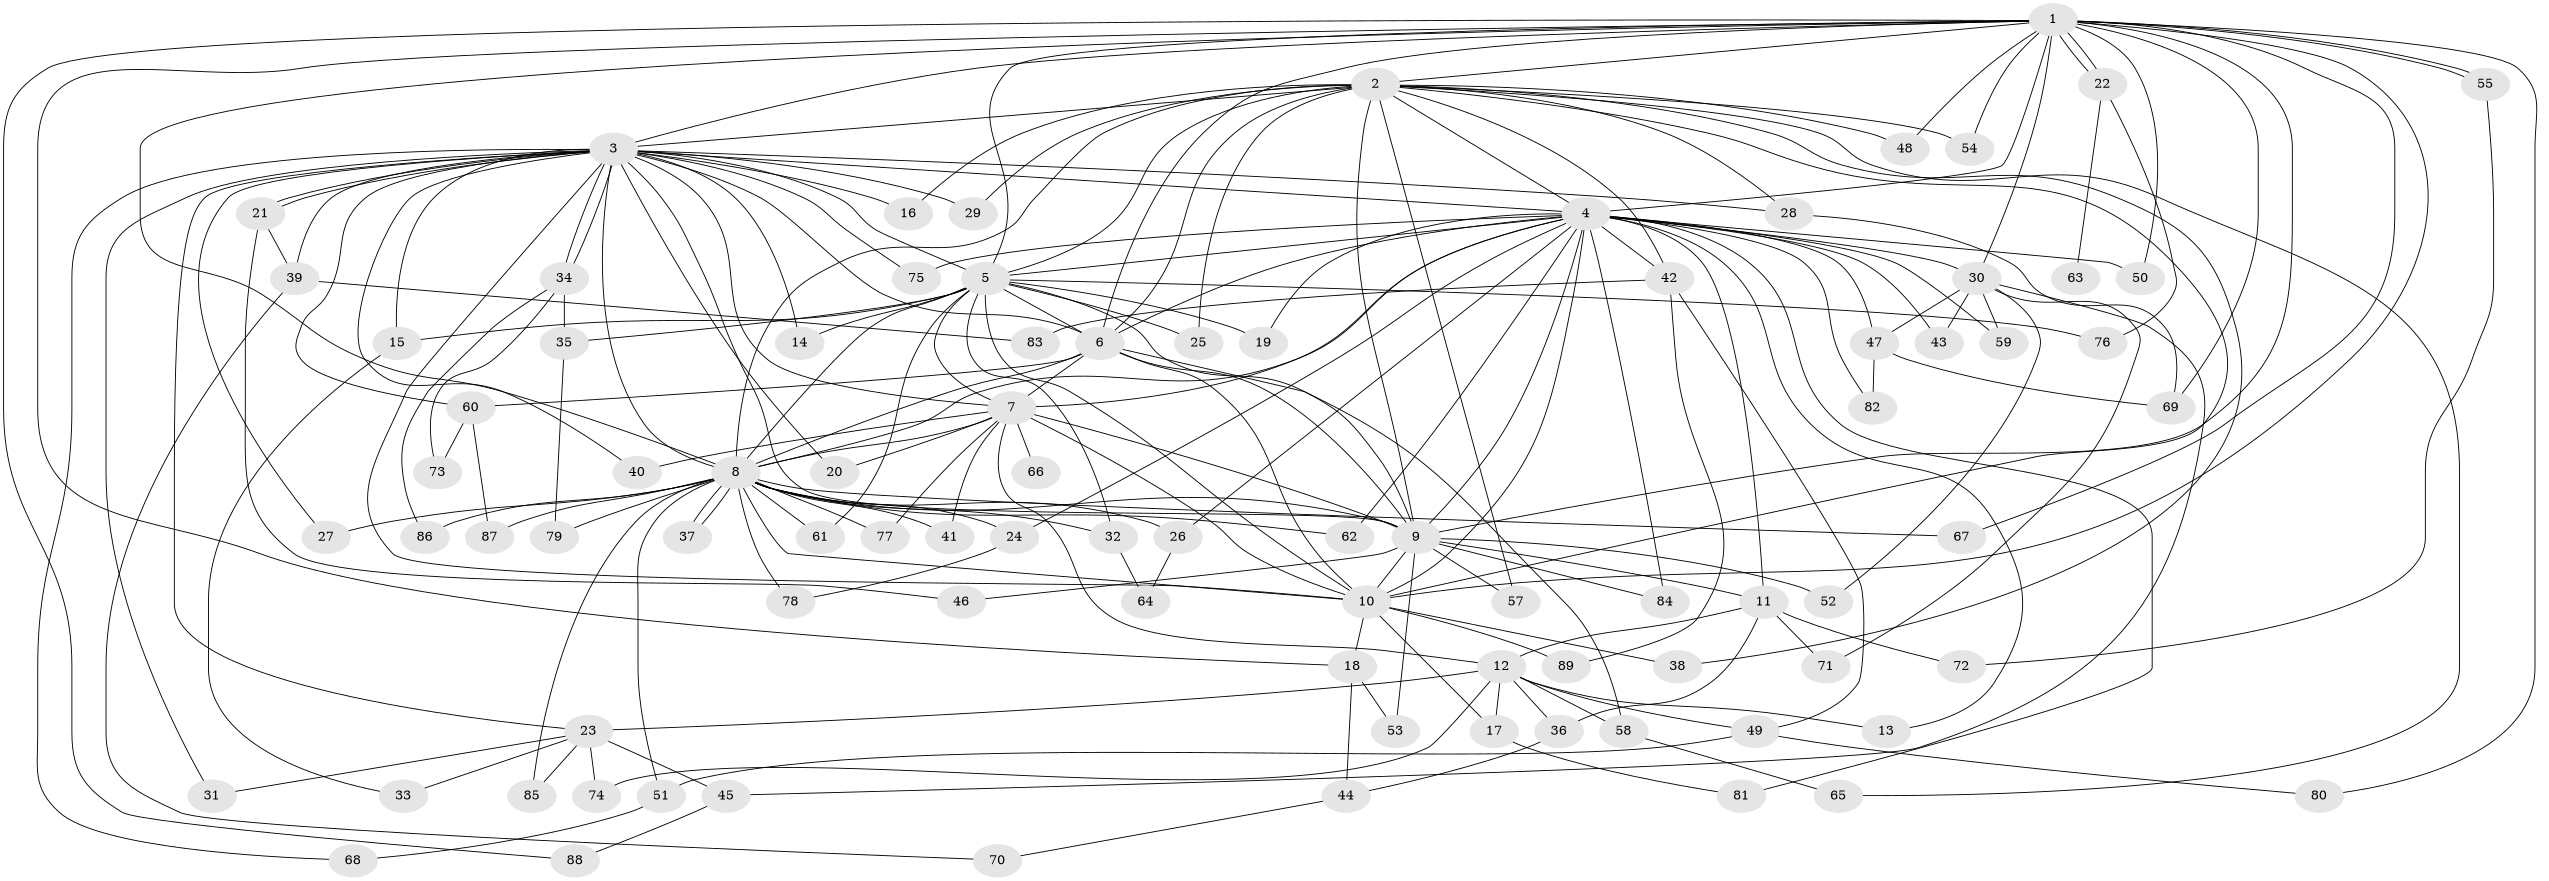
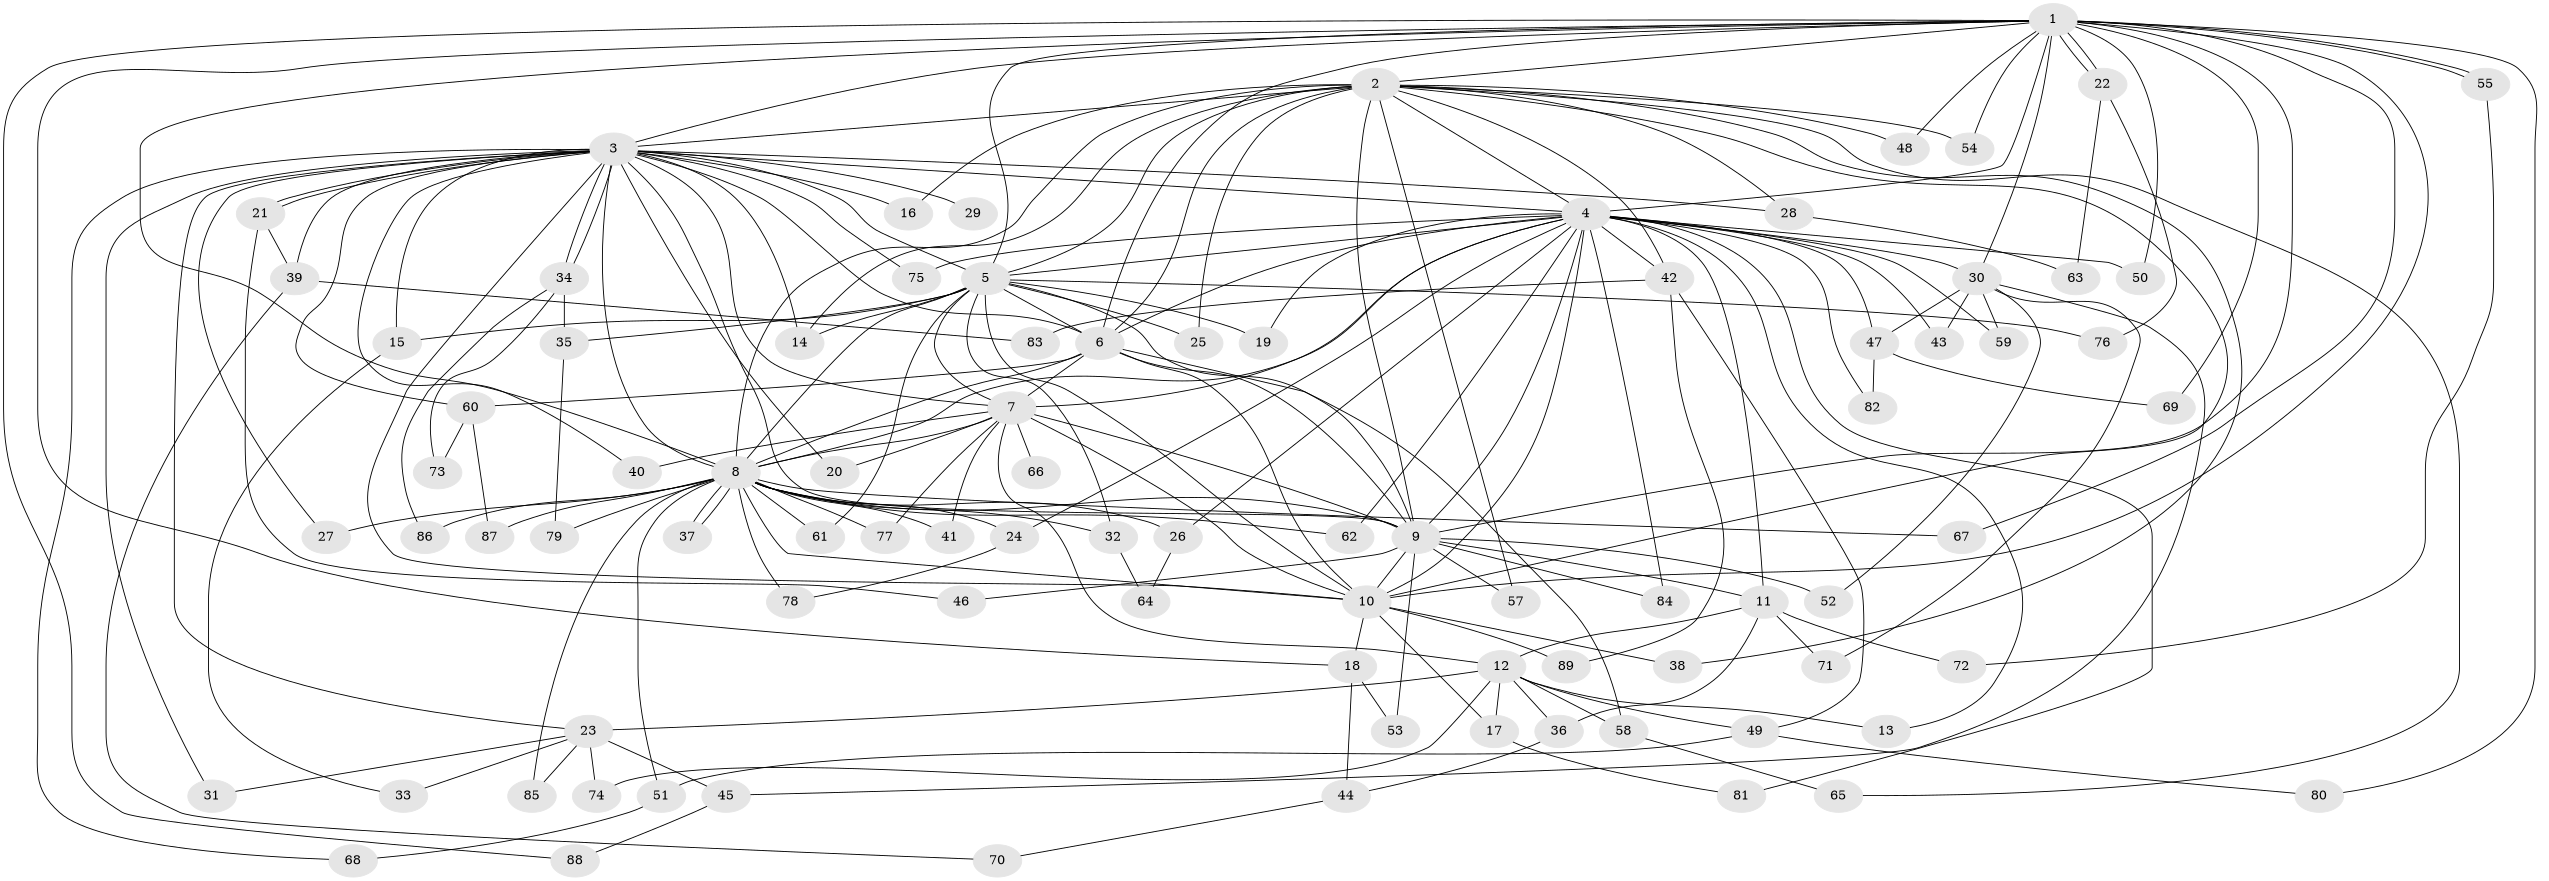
edge "2" -- "29": now "2" -- "14"
edge "28" -- "69": now "28" -- "63"
